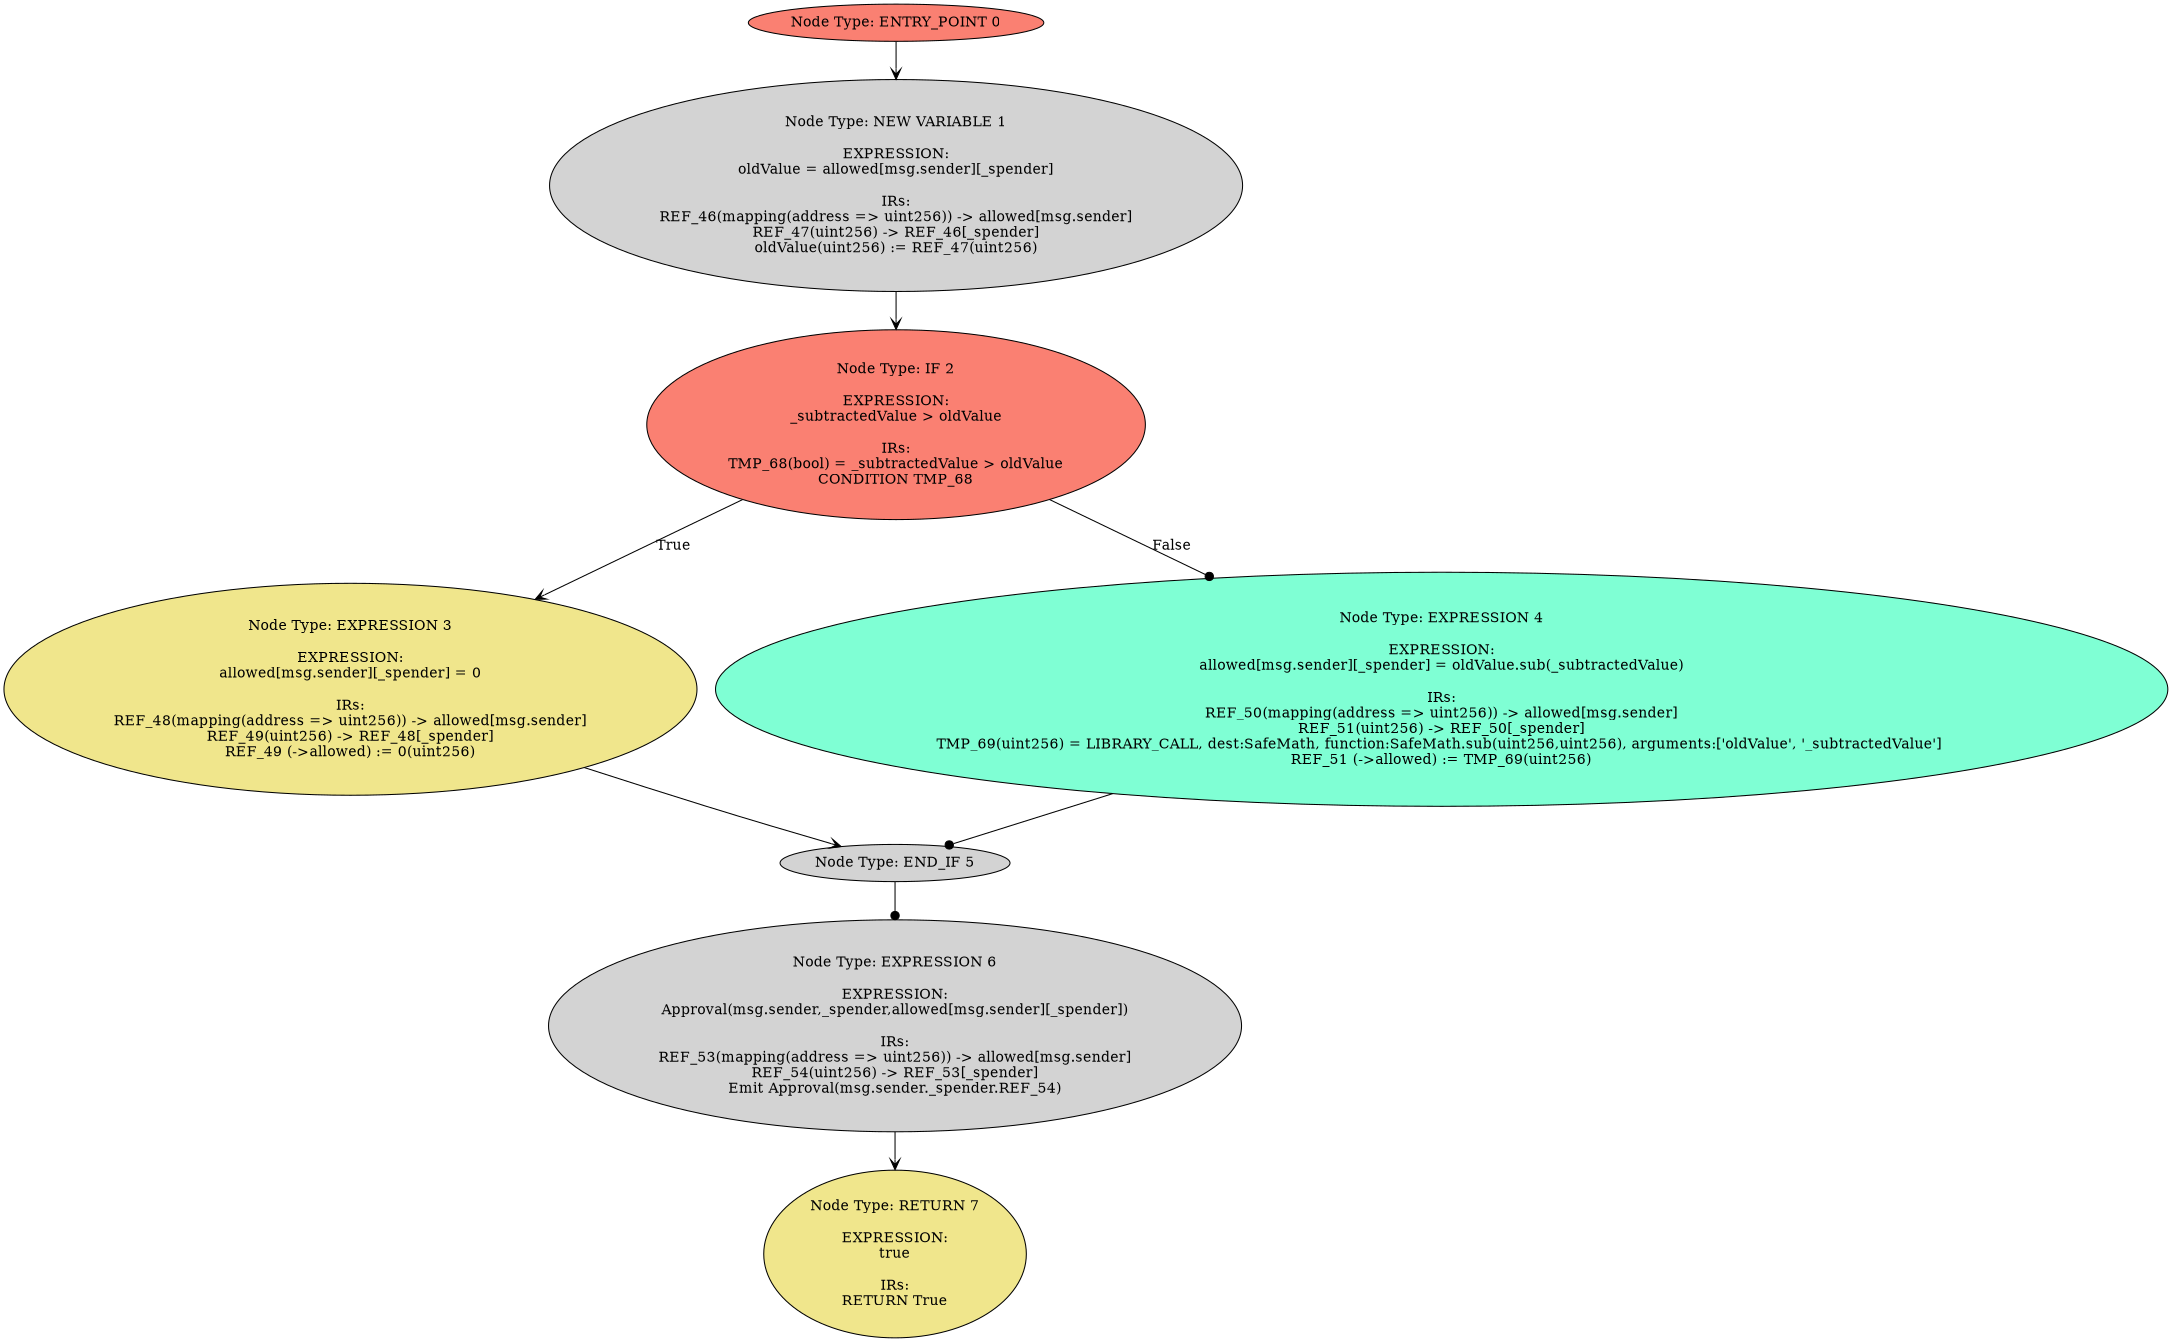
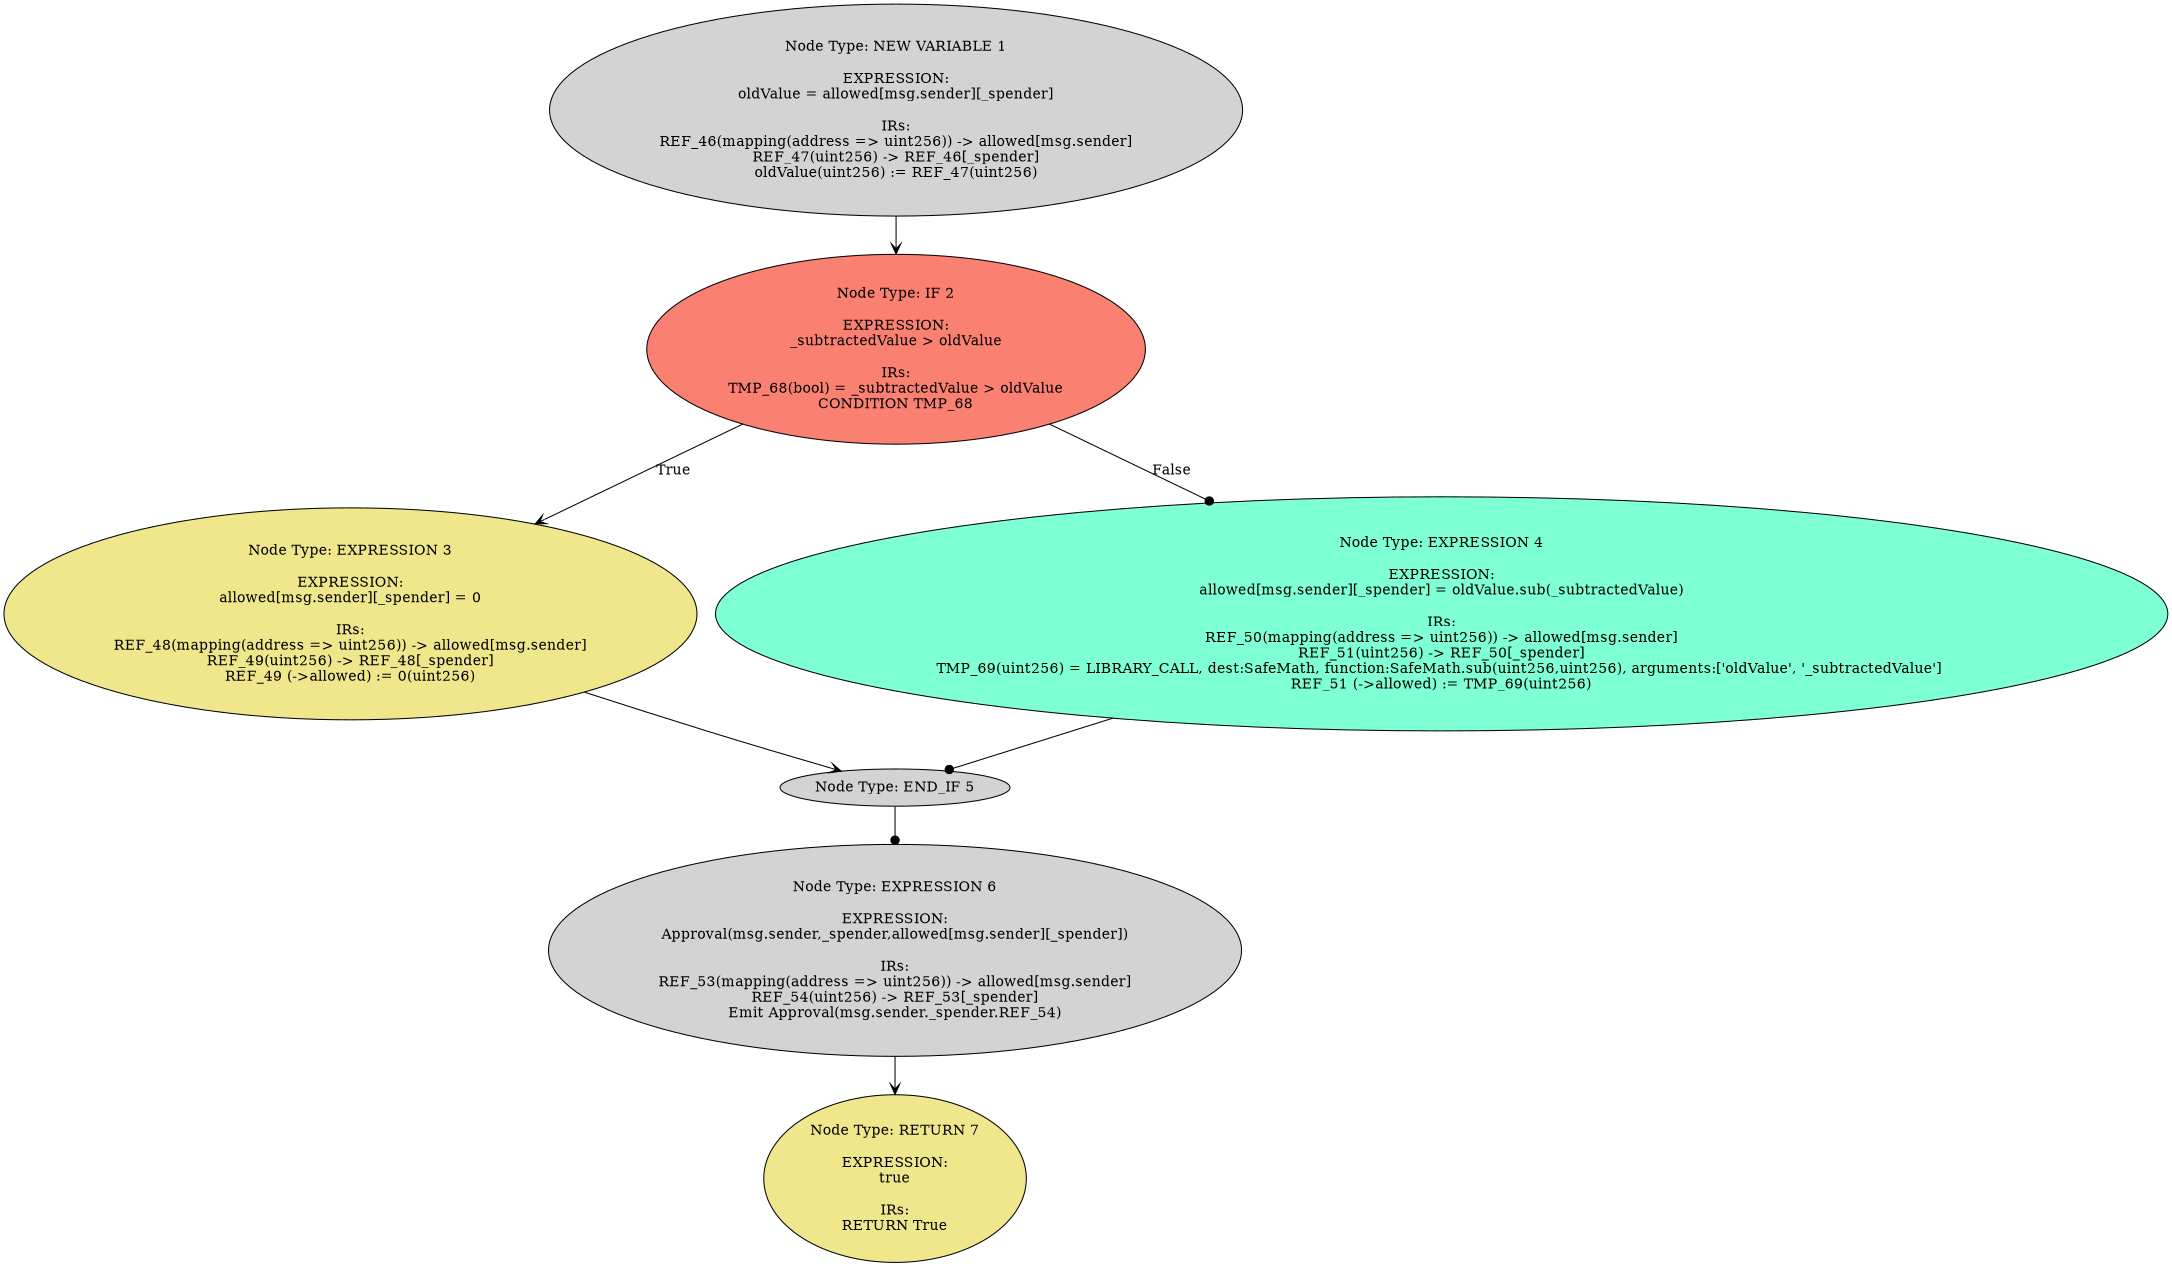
node "Node Type: ENTRY_POINT 0": removed
